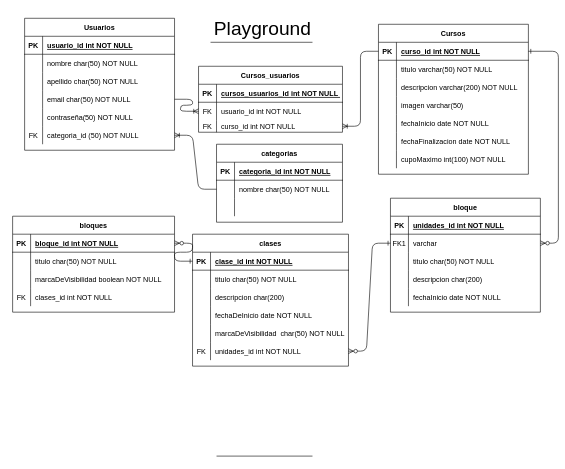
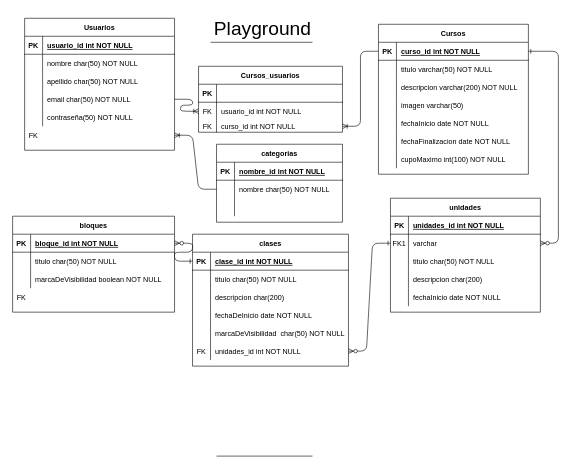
node "cursos_usuarios_id int NOT NULL": removed
node "categoria_id (50) NOT NULL": removed
node "categoria_id int NOT NULL": label "categoria_id int NOT NULL" -> "nombre_id int NOT NULL"
node "bloque": label "bloque" -> "unidades"
node "clases_id int NOT NULL": removed
